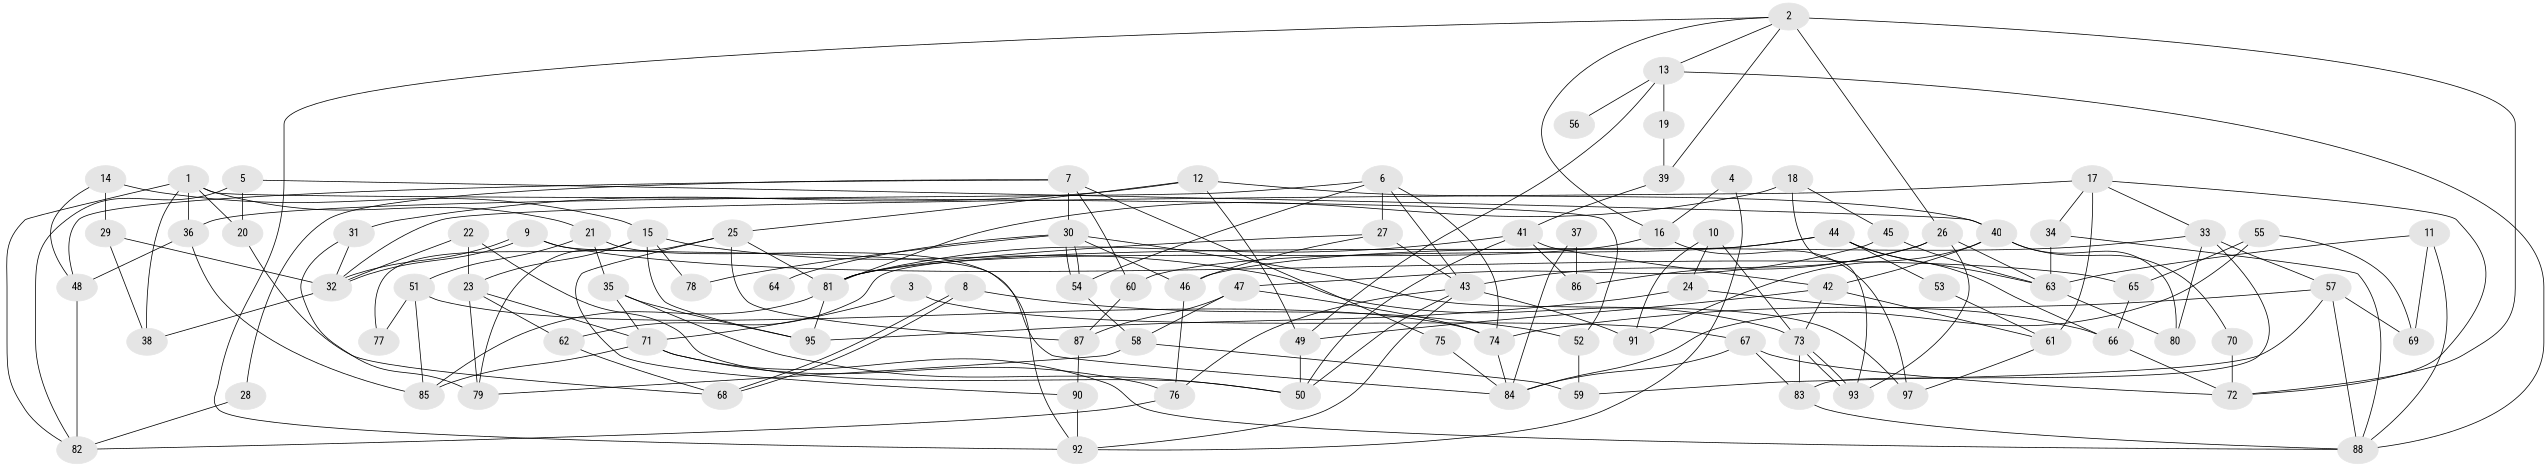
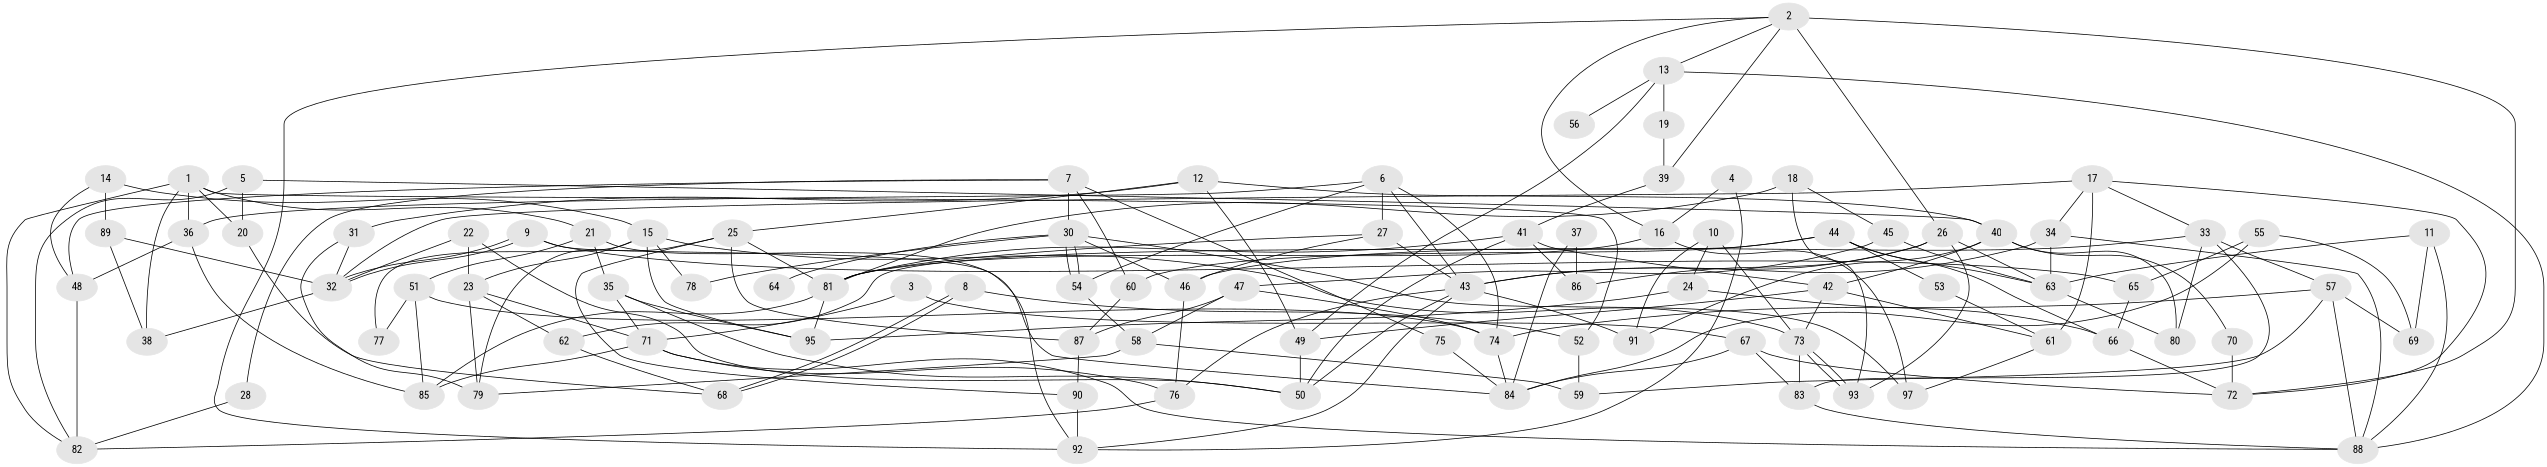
node "29": label "29" -> "89"
edge "34" -- "43": added
